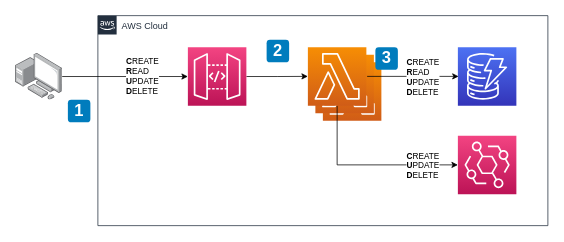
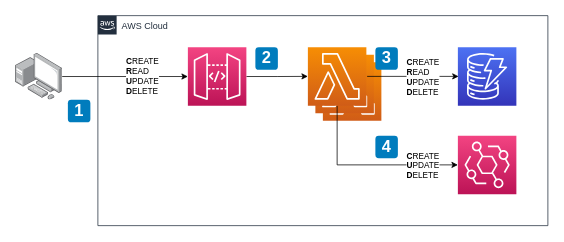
node "2": moved (278, 51) -> (267, 58)
node "4": added
